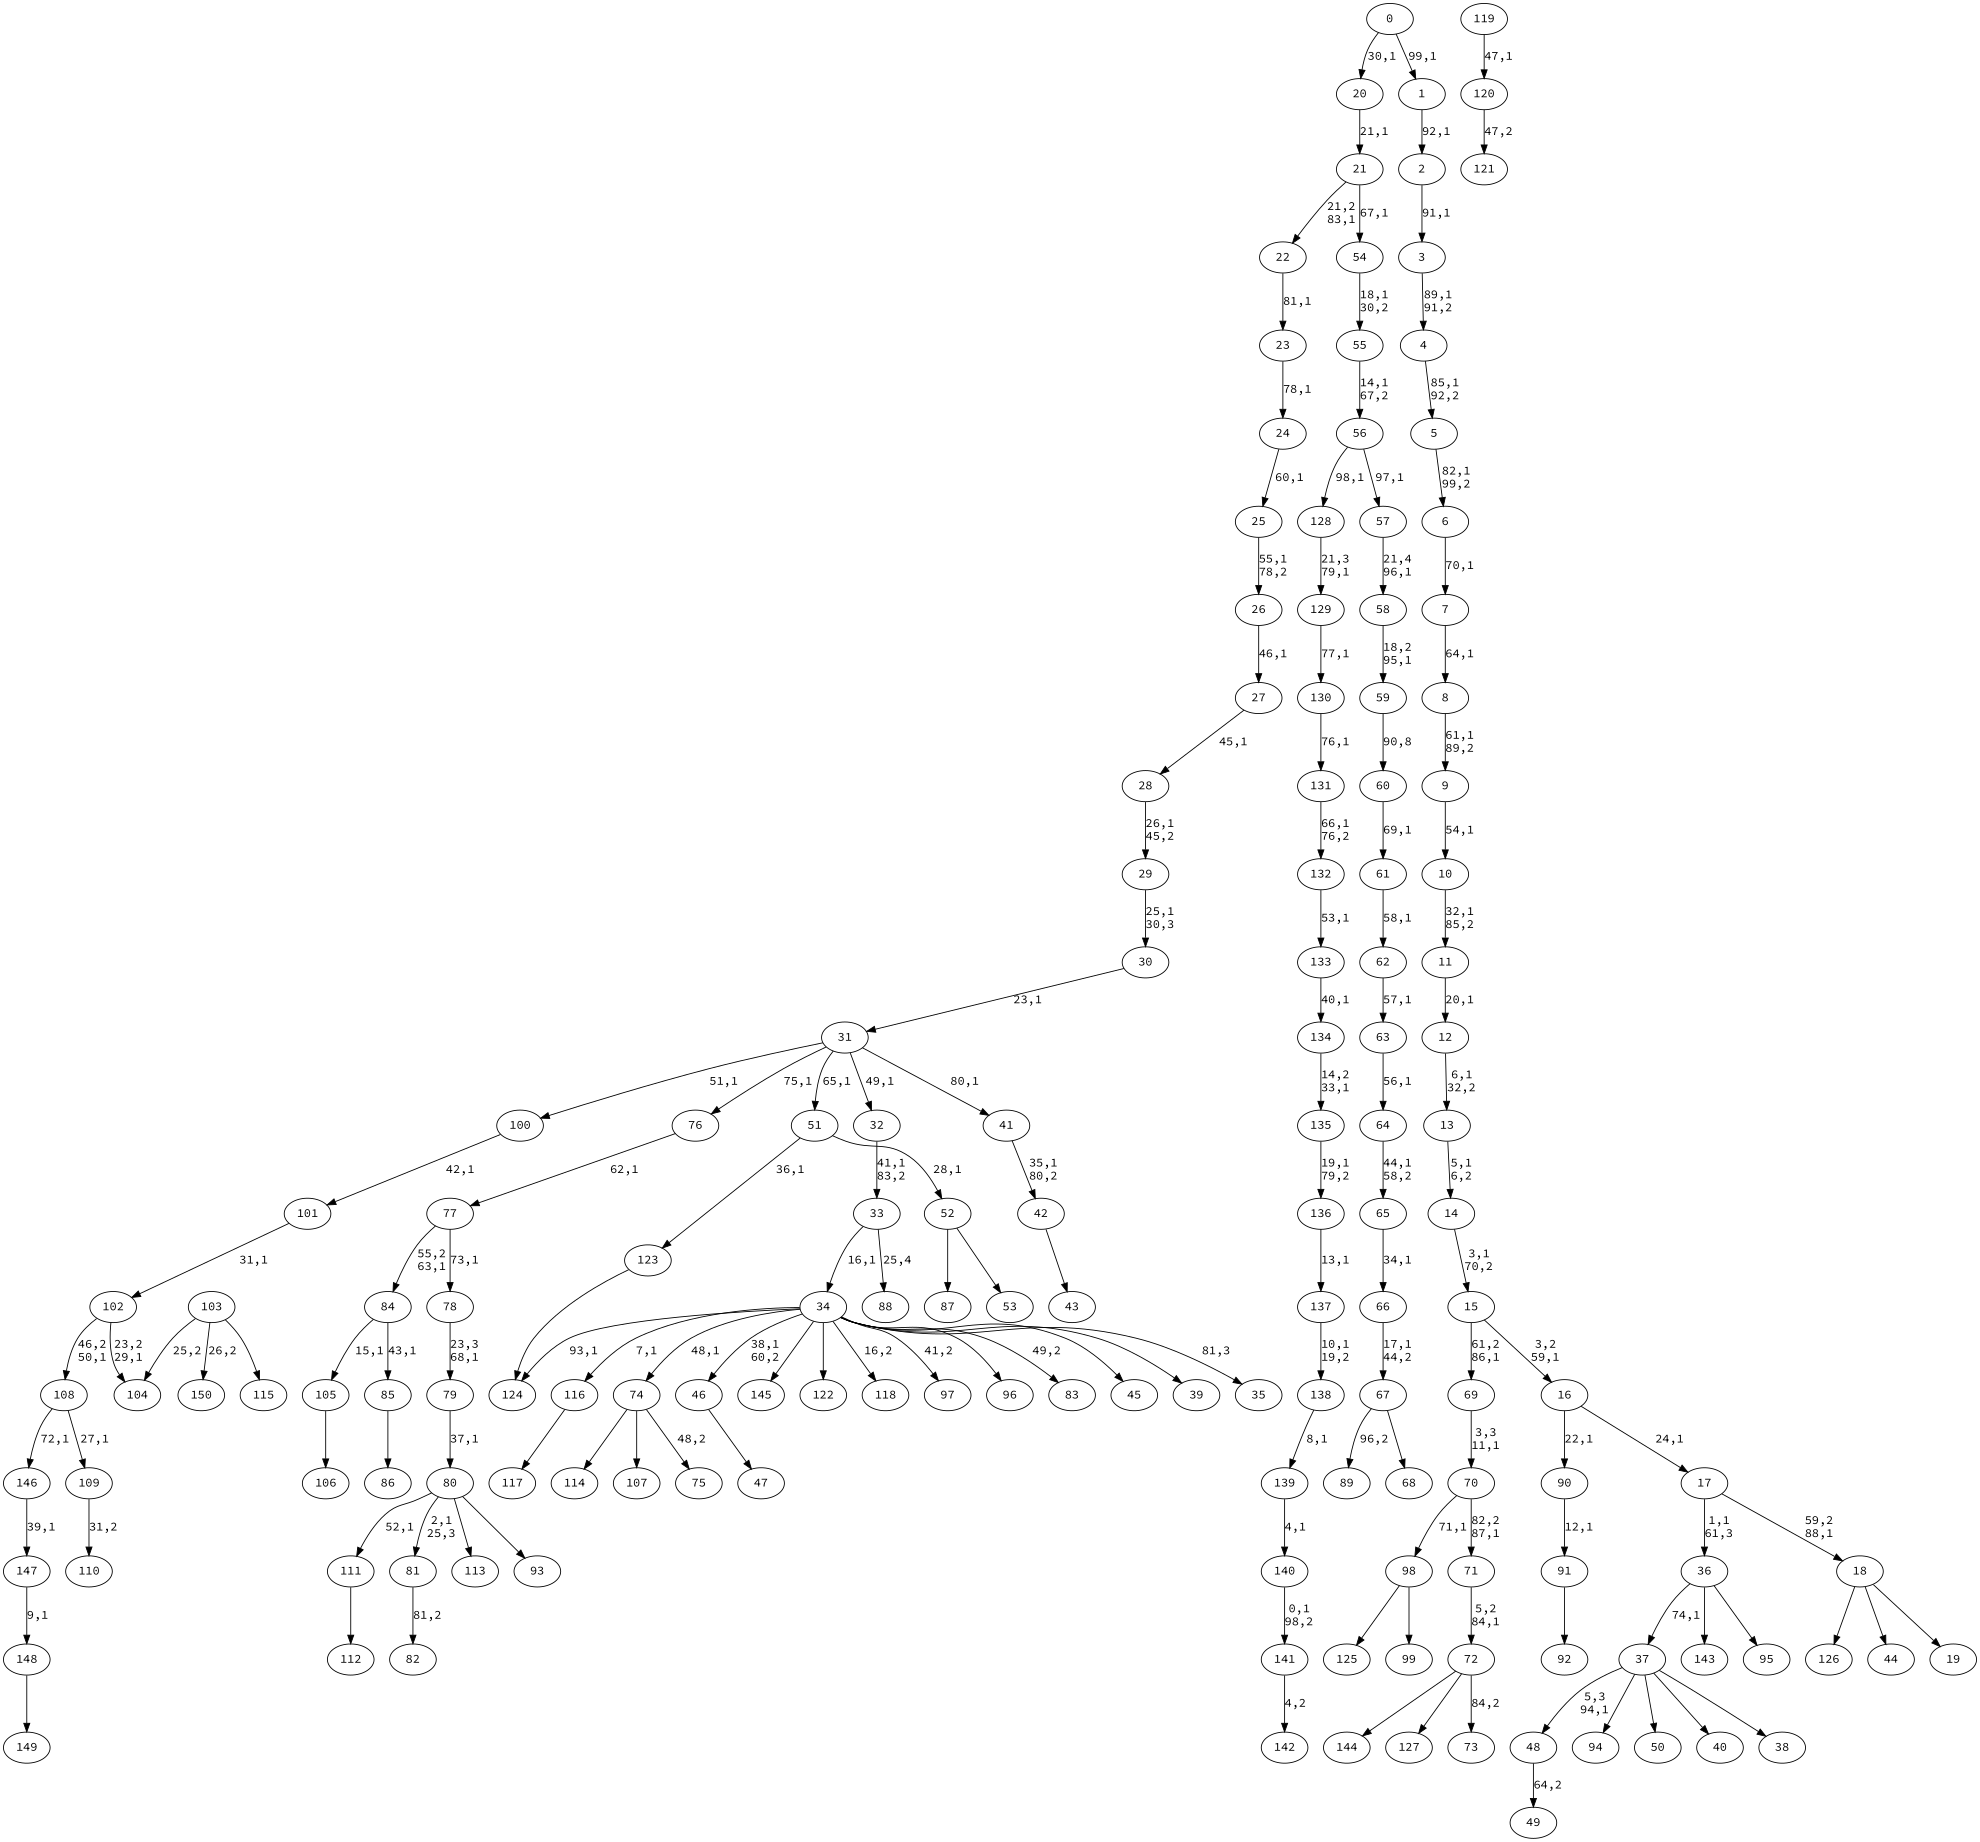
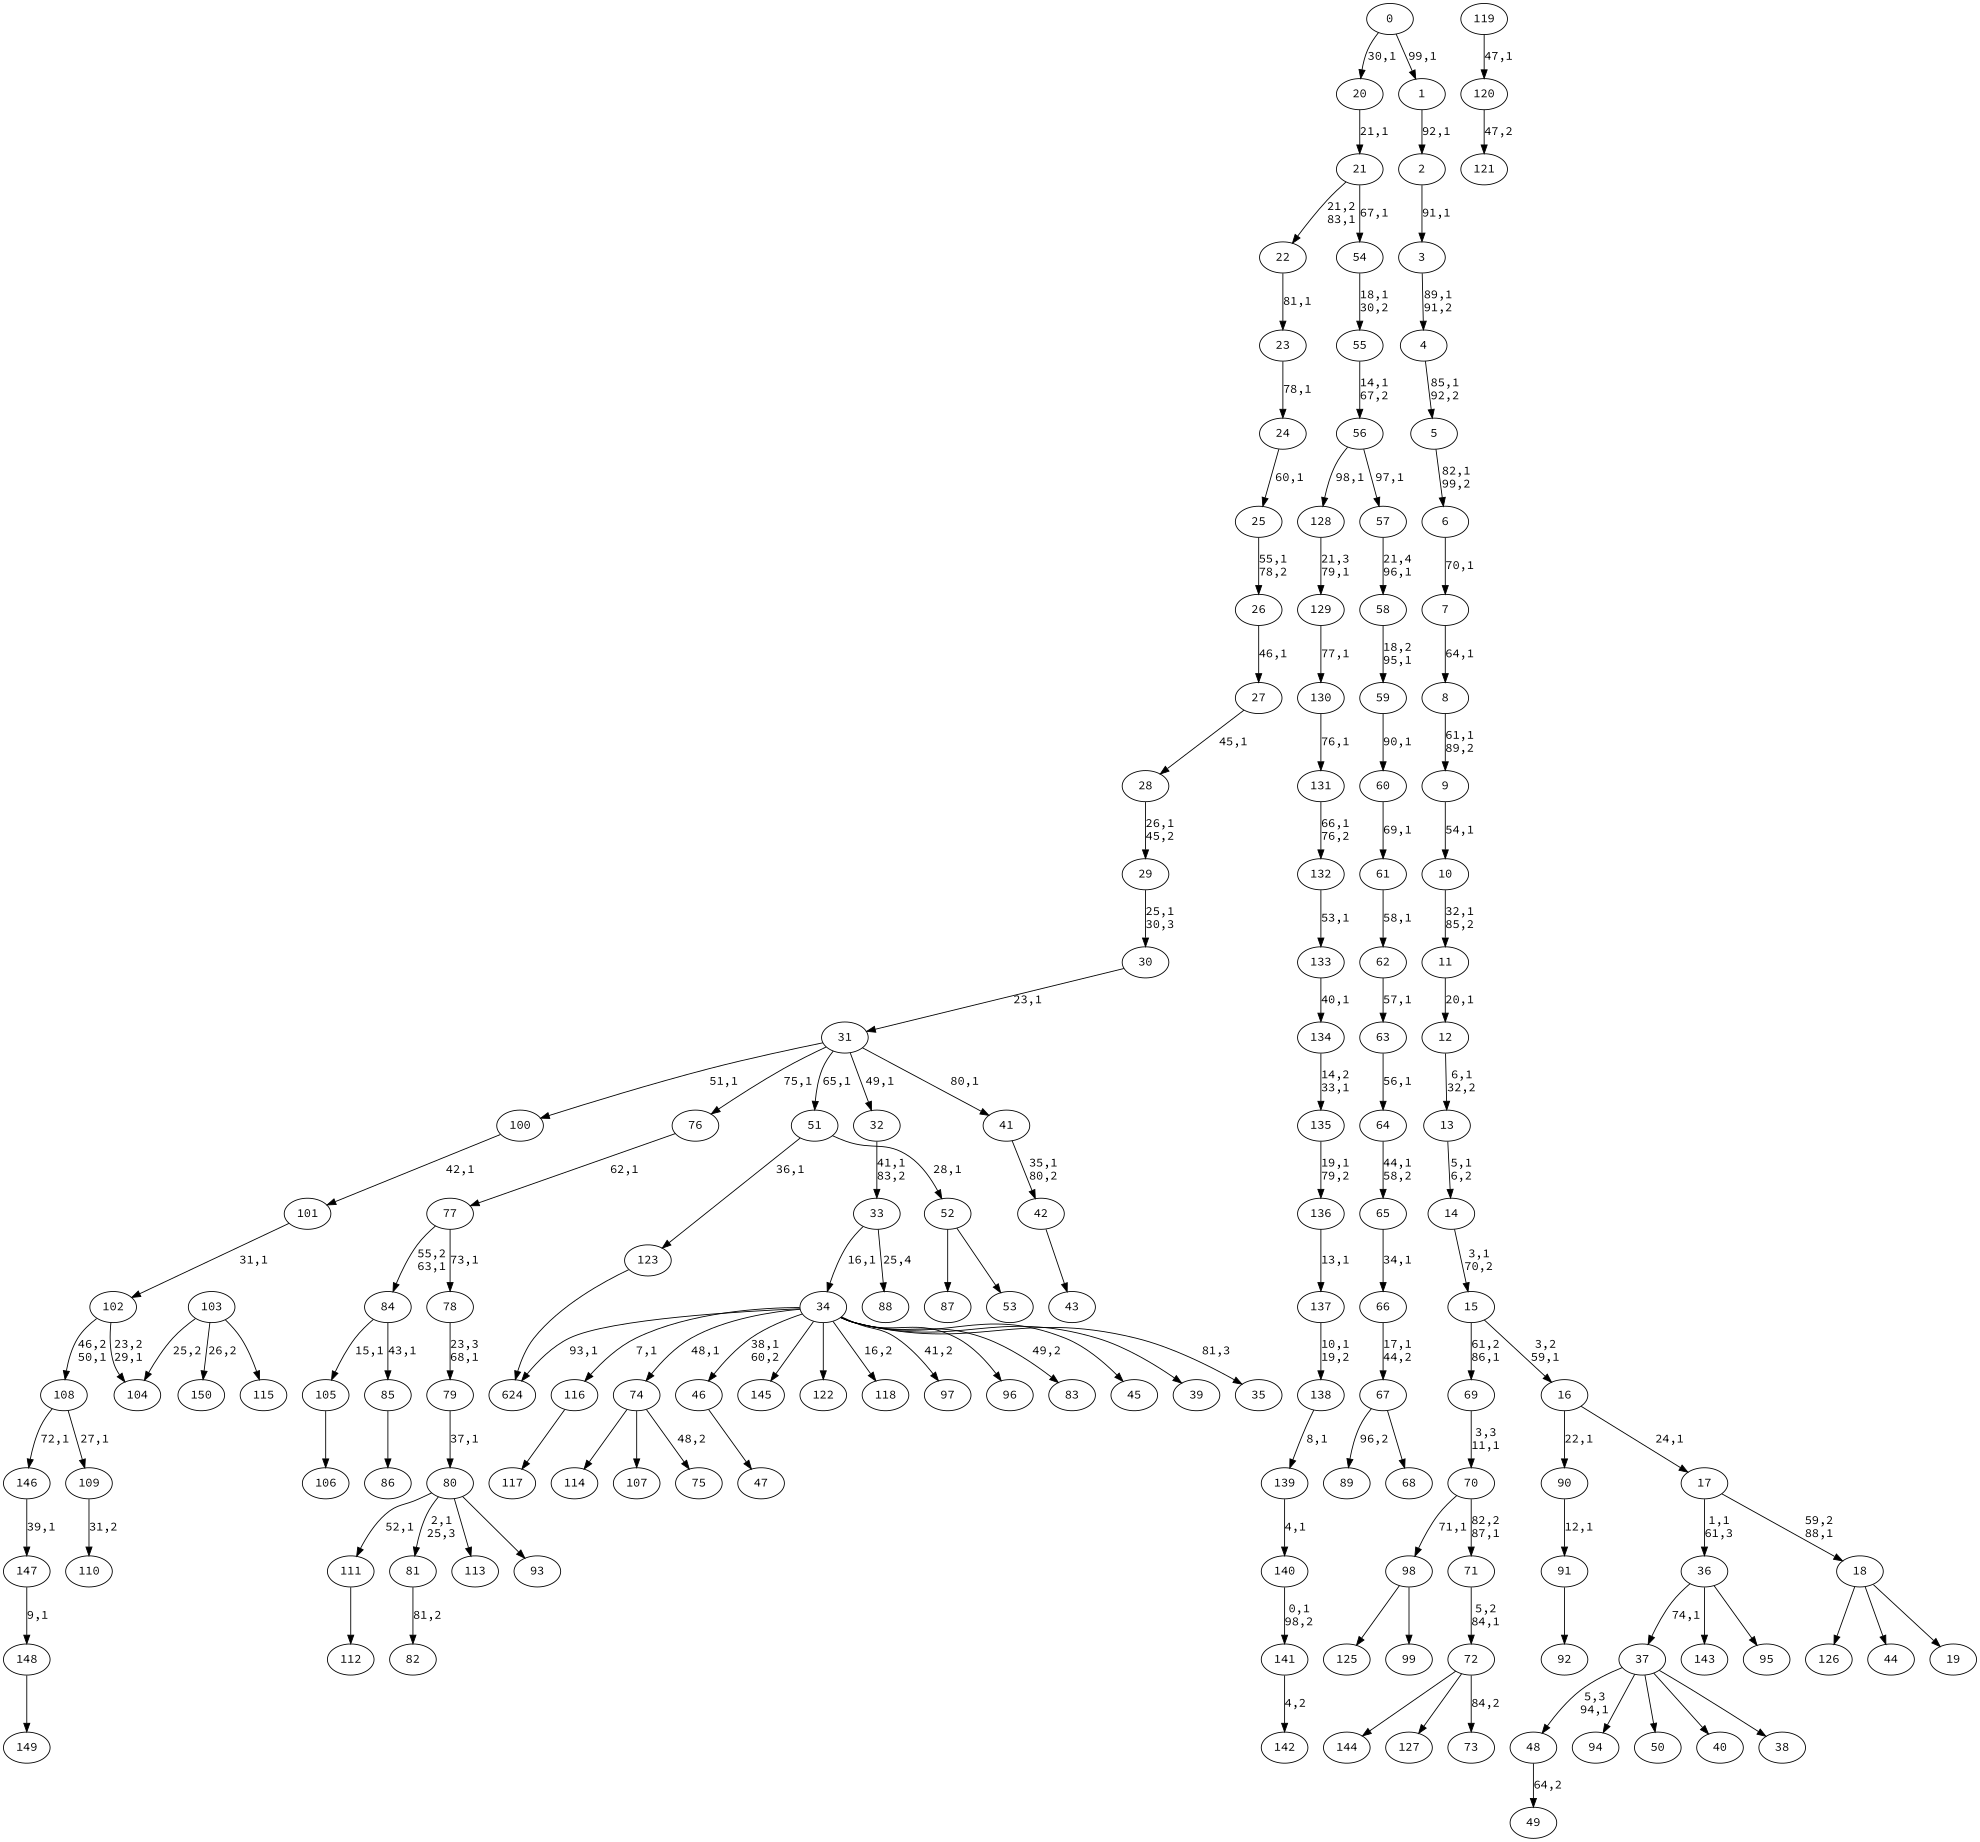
edge "59" -> "60": label "90,8" -> "90,1"
node "124": label "124" -> "624"
